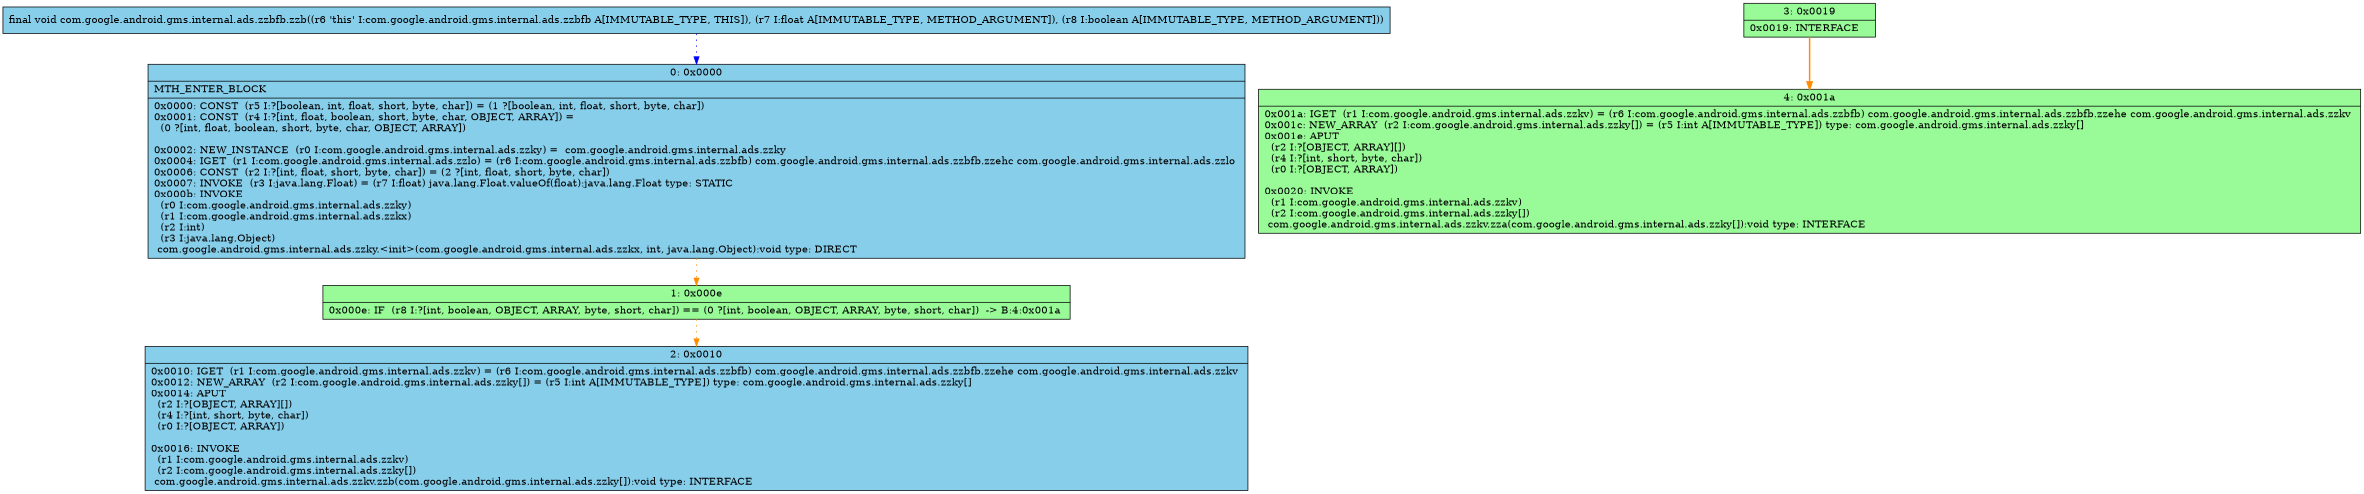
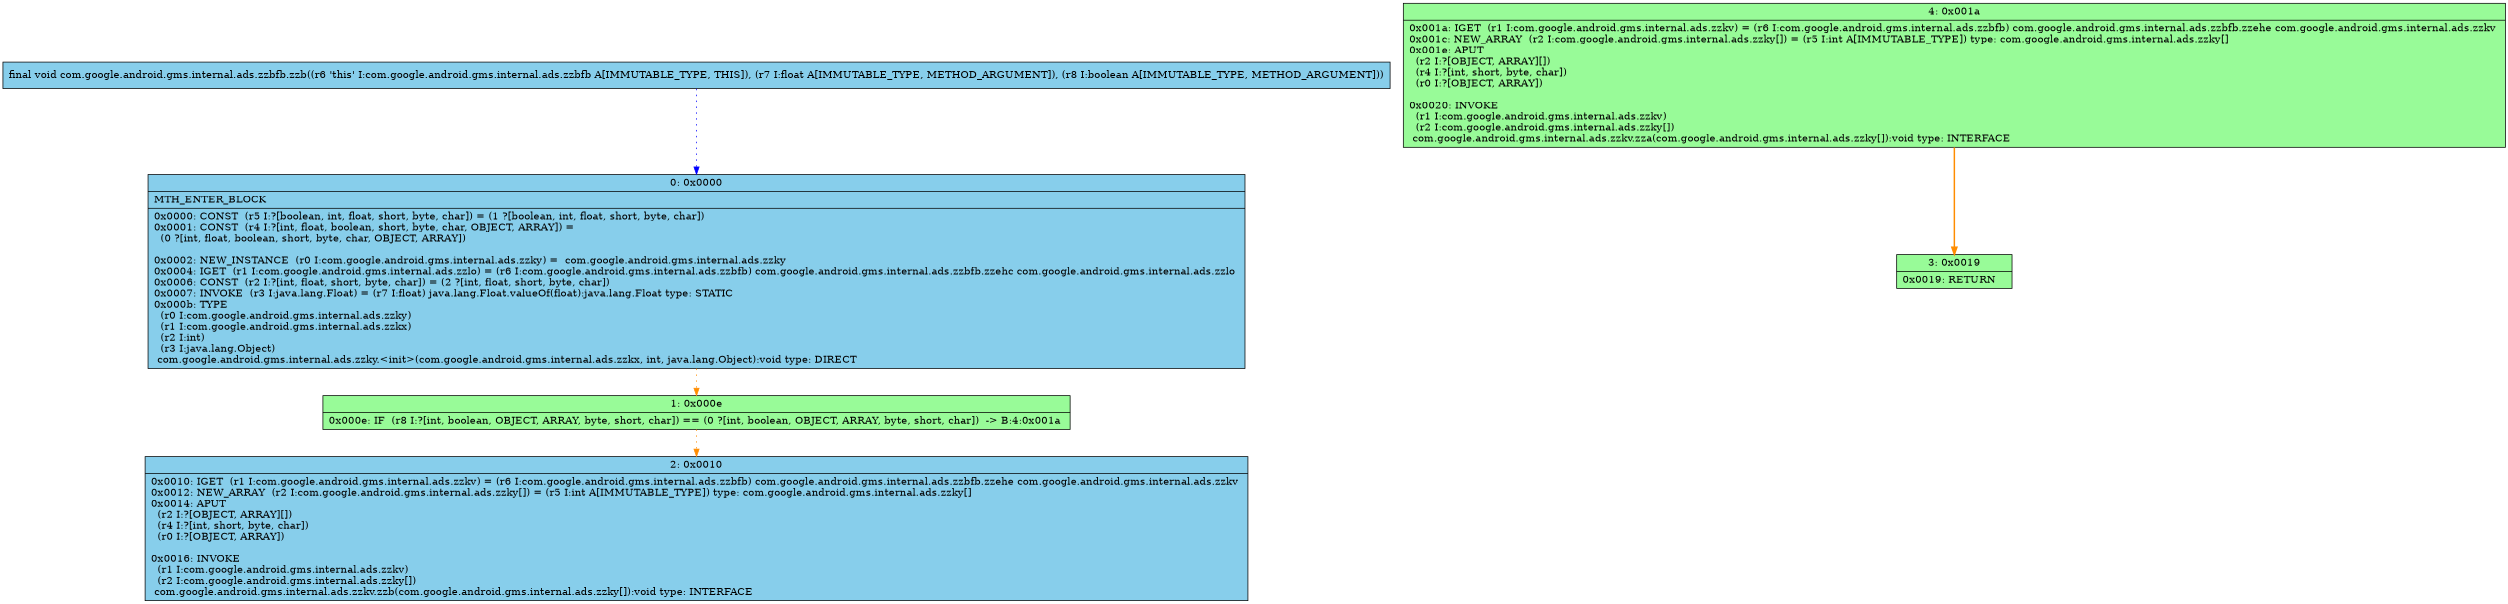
node "3: 0x0019": text "0x0019: INTERFACE" -> "0x0019: RETURN"
edge "3: 0x0019" -> "4: 0x001a": reversed
node "0: 0x0000": text "0x000b: INVOKE" -> "0x000b: TYPE"
